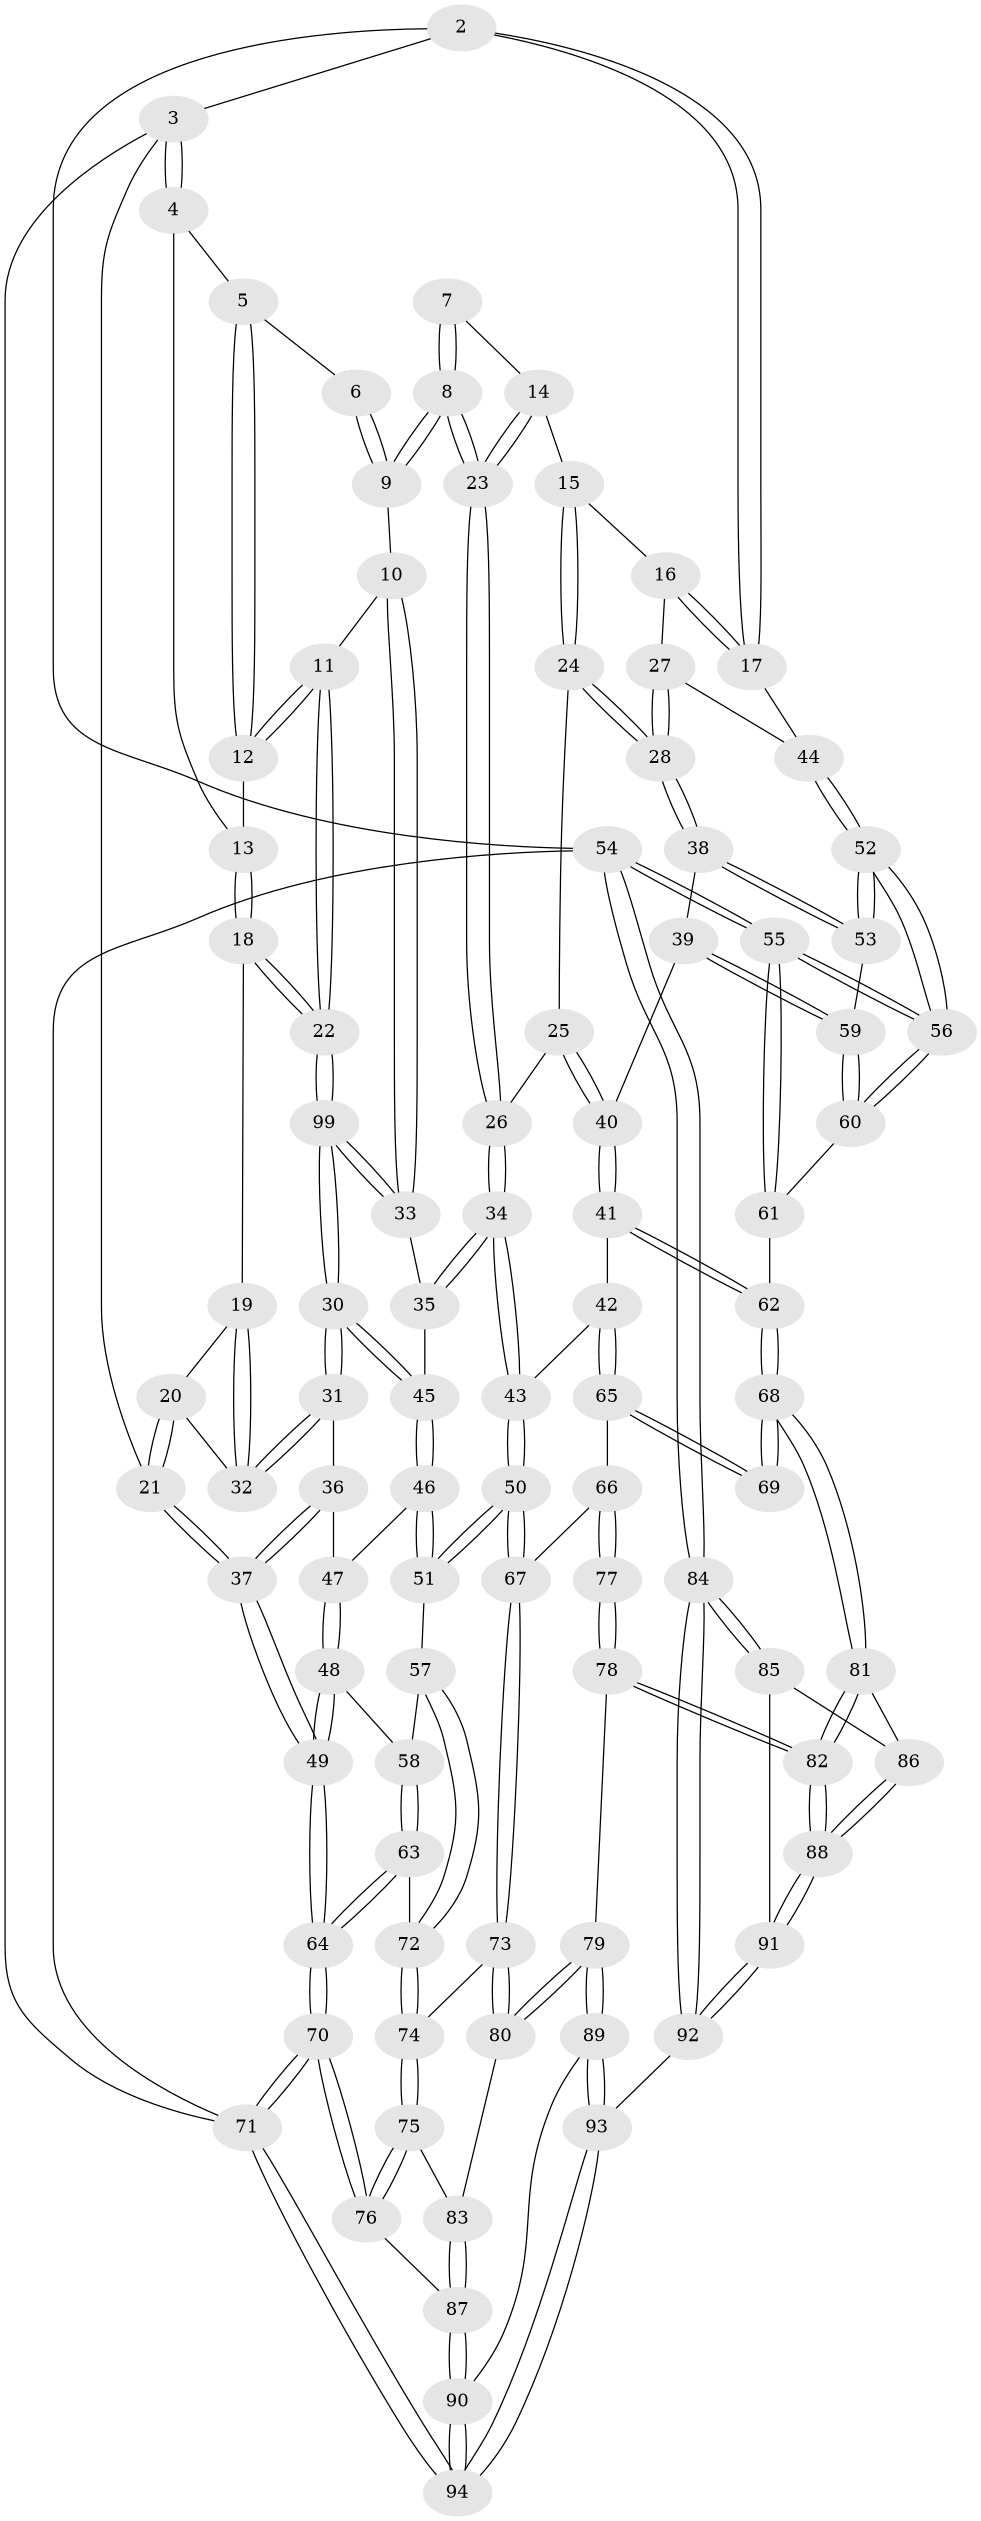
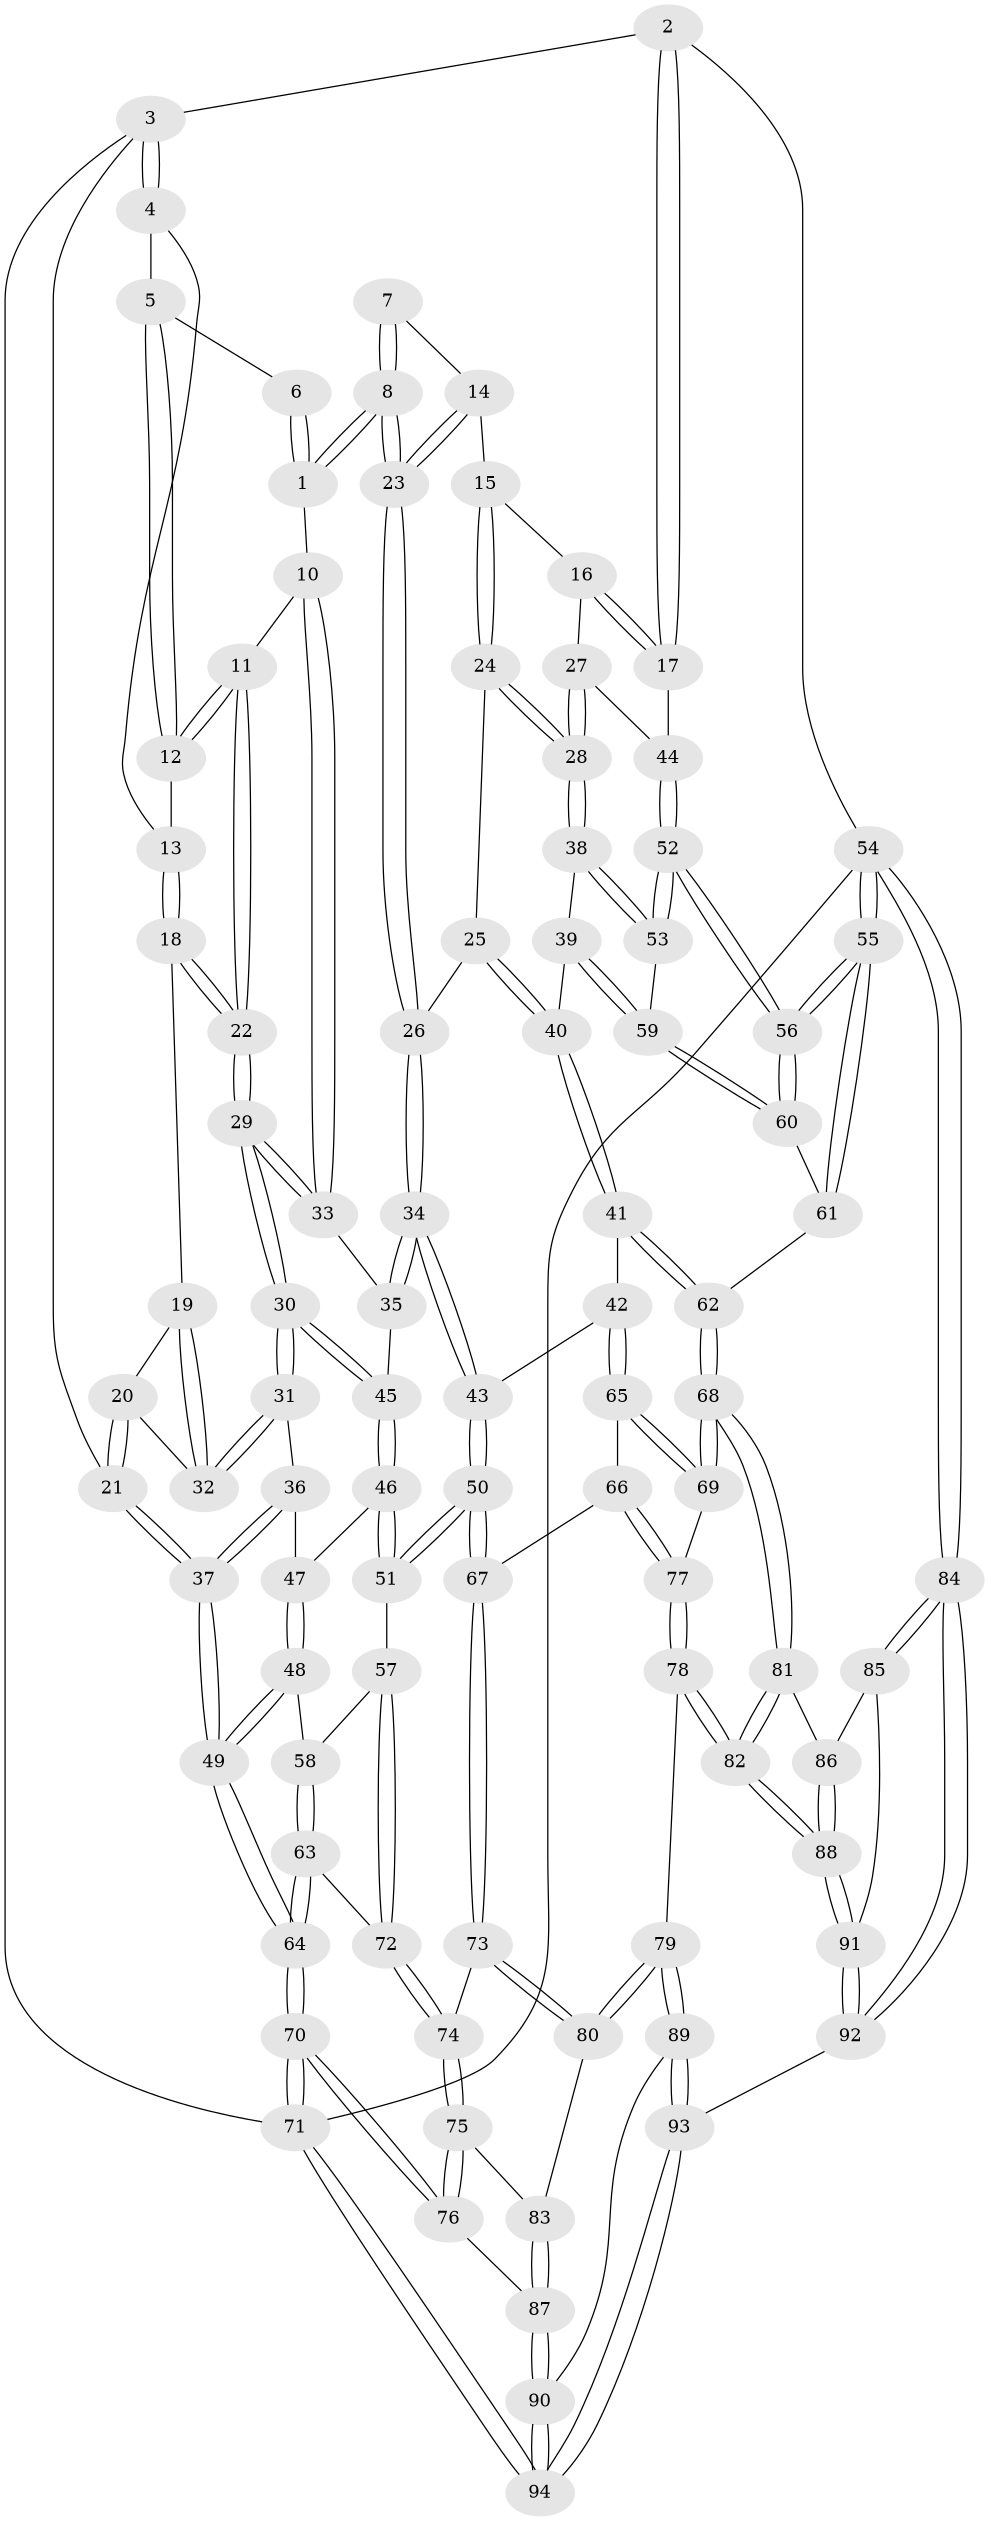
node "9": label "9" -> "1"
node "99": label "99" -> "29"
edge "69" -- "77": added
